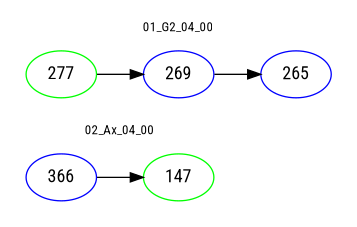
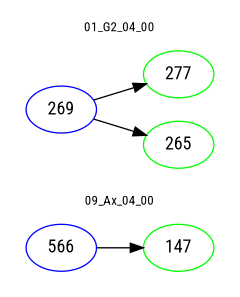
edge "277" -> "269": reversed
node "265": color blue -> green
cluster "02_Ax_04_00": label "02_Ax_04_00" -> "09_Ax_04_00"
node "366": label "366" -> "566"
